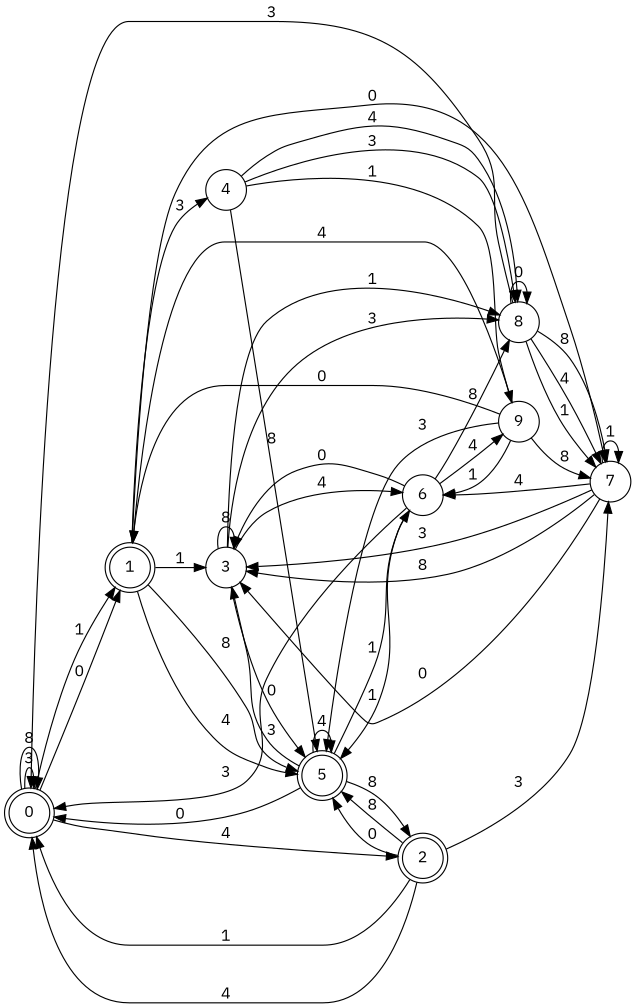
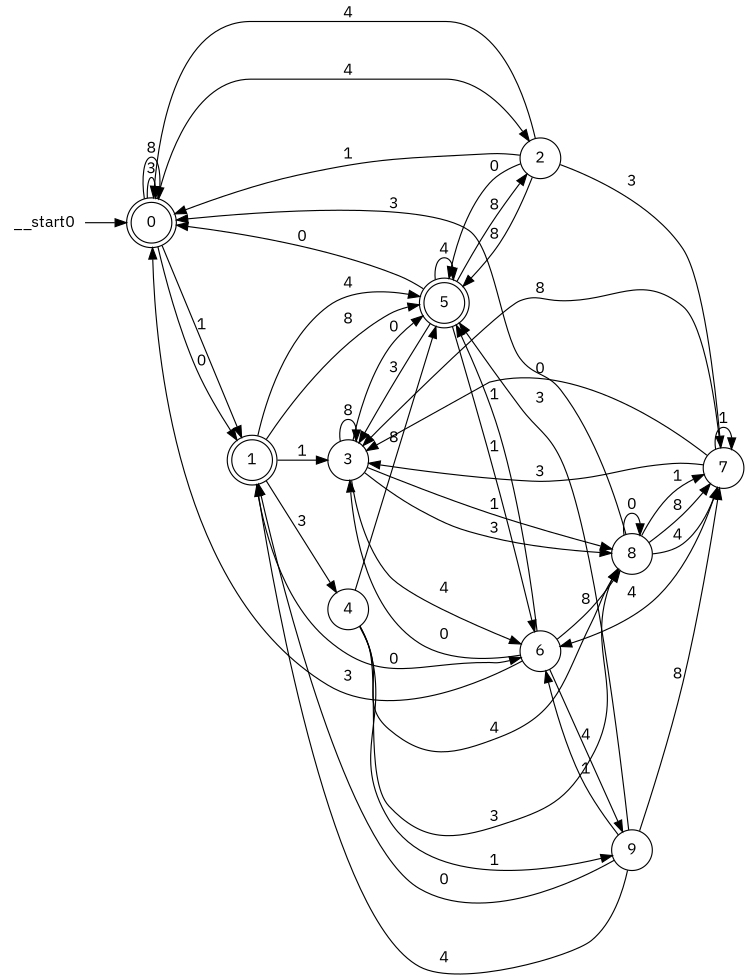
edge "1" -> "7": now "1" -> "6"
node "__start0": added
node "2": shape doublecircle -> circle
